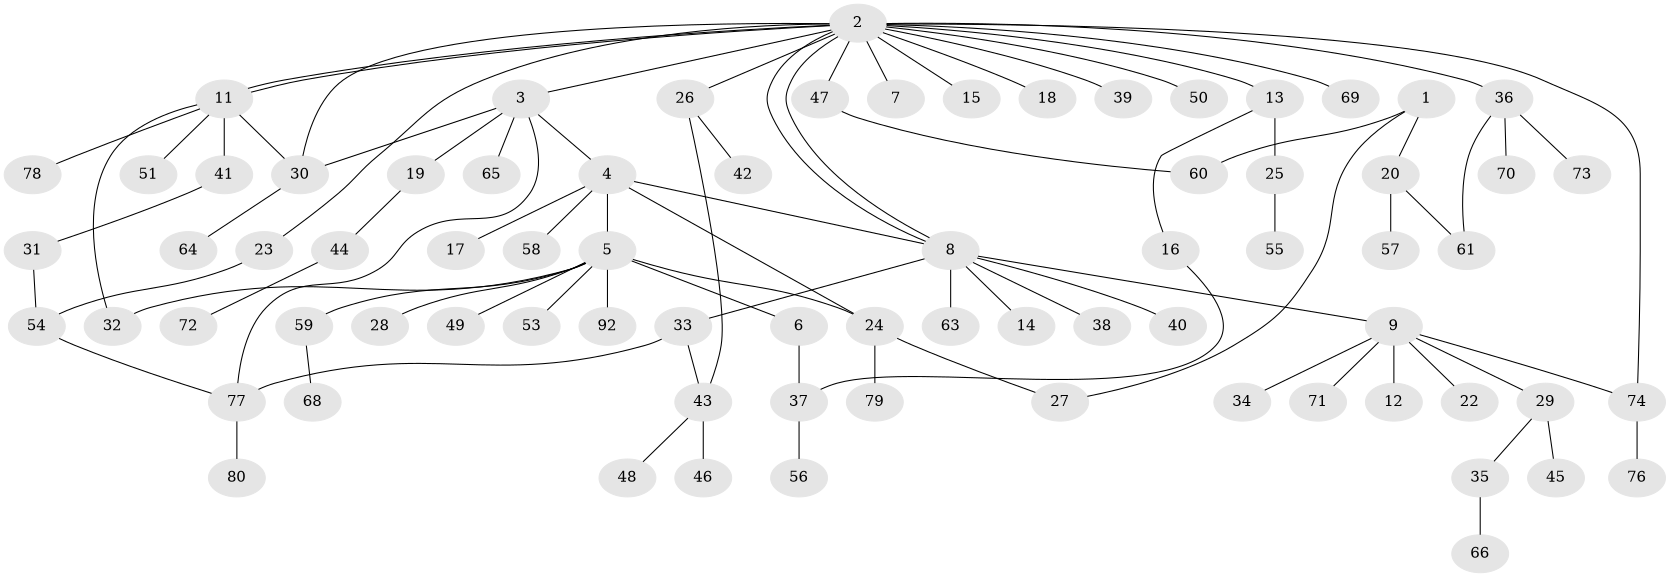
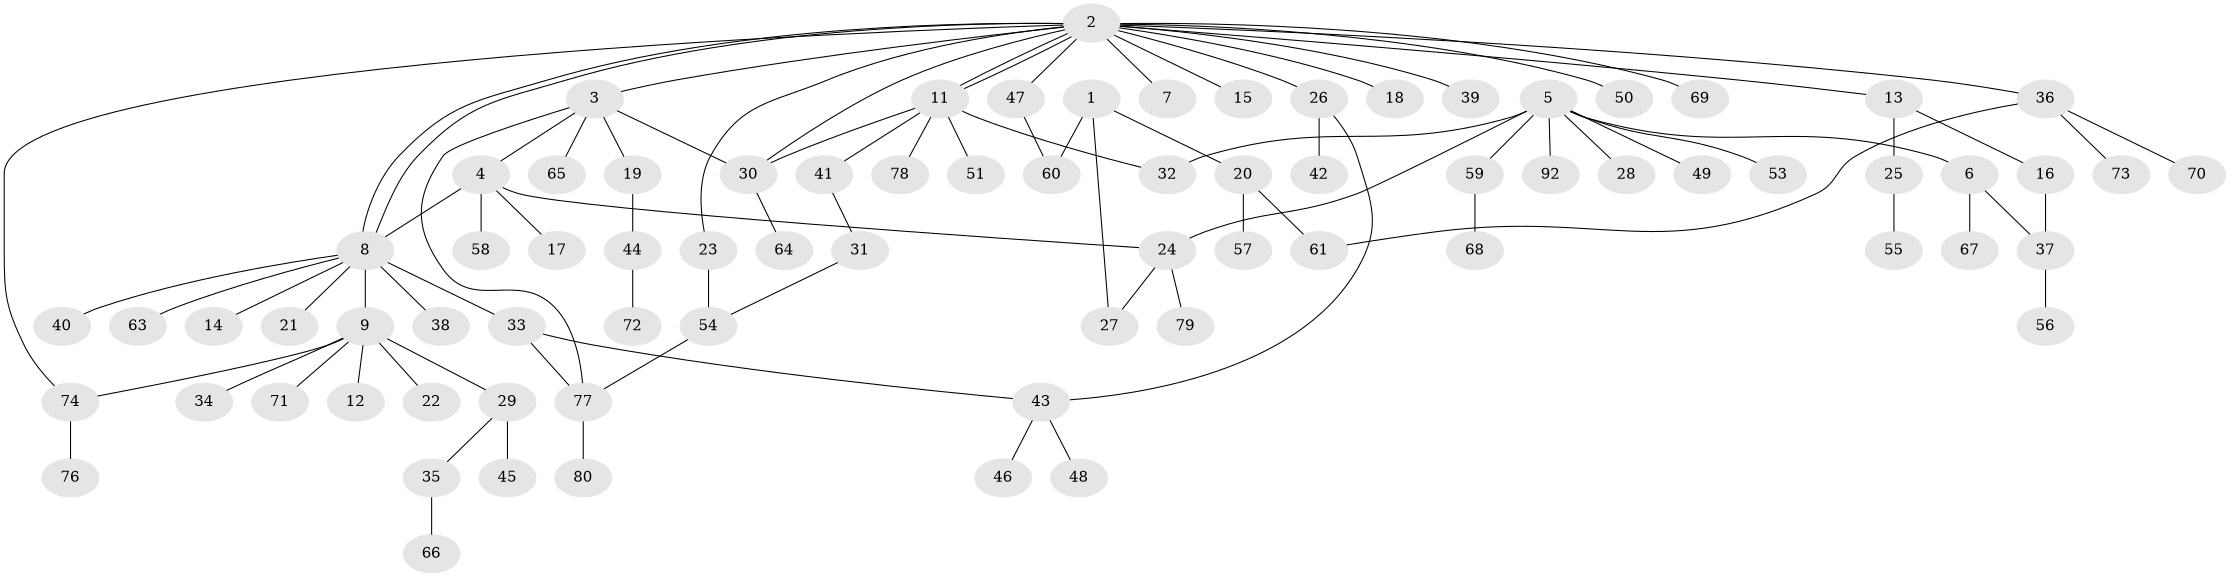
edge "4" -- "5": removed
node "67": added
node "21": added
